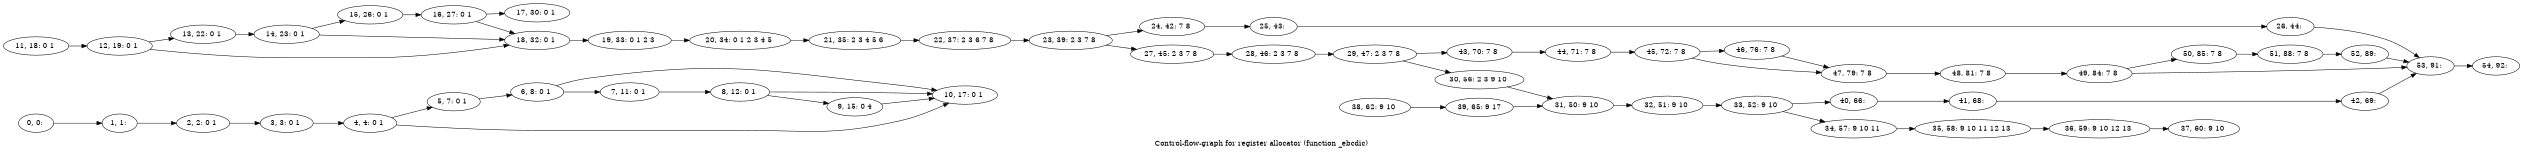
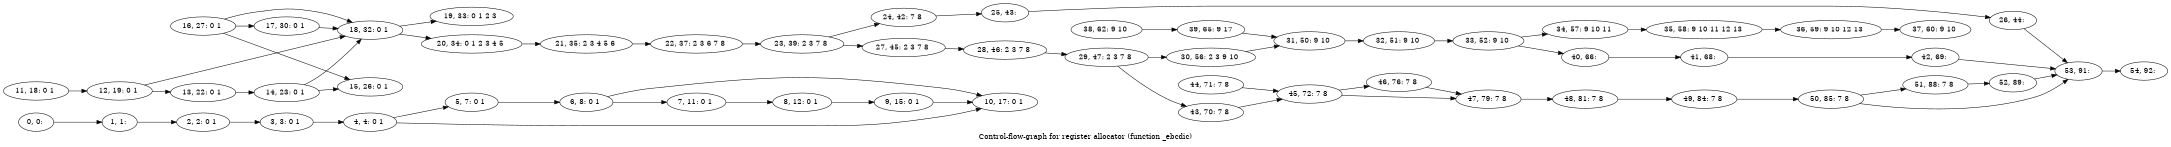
edge "15, 26: 0 1" -> "16, 27: 0 1": reversed
edge "17, 30: 0 1" -> "18, 32: 0 1": added
edge "19, 33: 0 1 2 3" -> "20, 34: 0 1 2 3 4 5": now "18, 32: 0 1" -> "20, 34: 0 1 2 3 4 5"
edge "43, 70: 7 8" -> "44, 71: 7 8": now "43, 70: 7 8" -> "45, 72: 7 8"
edge "49, 84: 7 8" -> "53, 91:": now "50, 85: 7 8" -> "53, 91:"
edge "8, 12: 0 1" -> "10, 17: 0 1": removed
node "9, 15: 0 4": label "9, 15: 0 4" -> "9, 15: 0 1"
